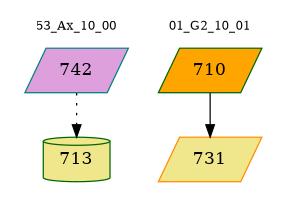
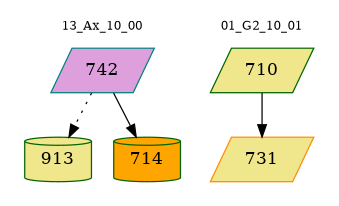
cluster "53_Ax_10_00": label "53_Ax_10_00" -> "13_Ax_10_00"
node "710": fillcolor orange -> khaki
node "713": label "713" -> "913"
node "714": added
